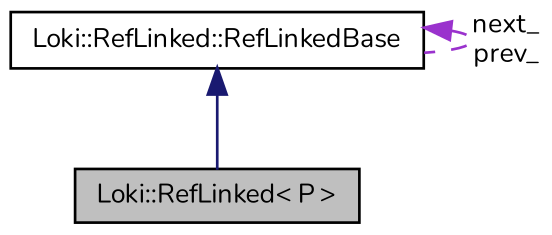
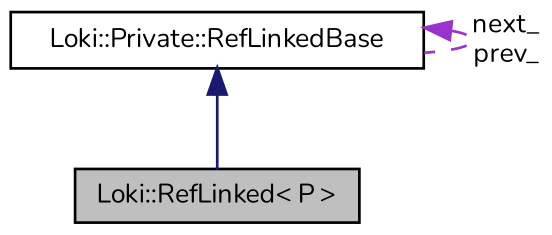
node "Loki::RefLinked::RefLinkedBase": label "Loki::RefLinked::RefLinkedBase" -> "Loki::Private::RefLinkedBase"
